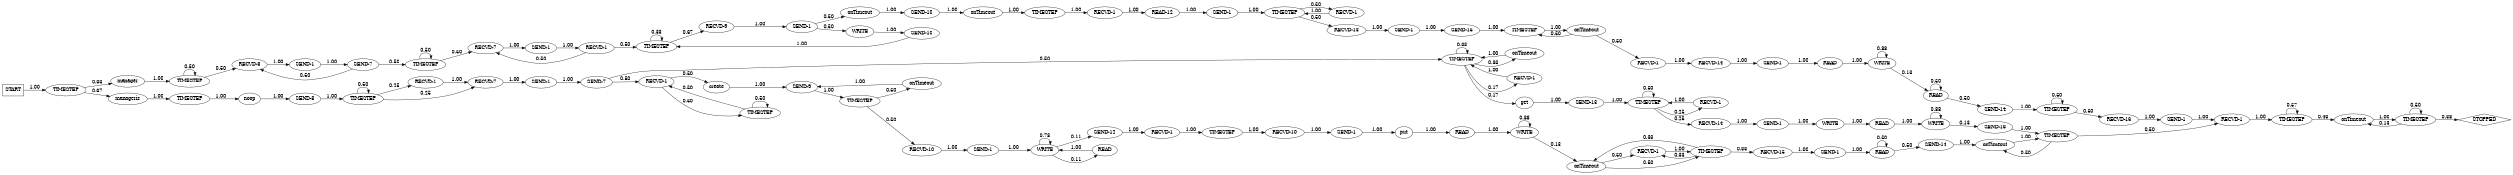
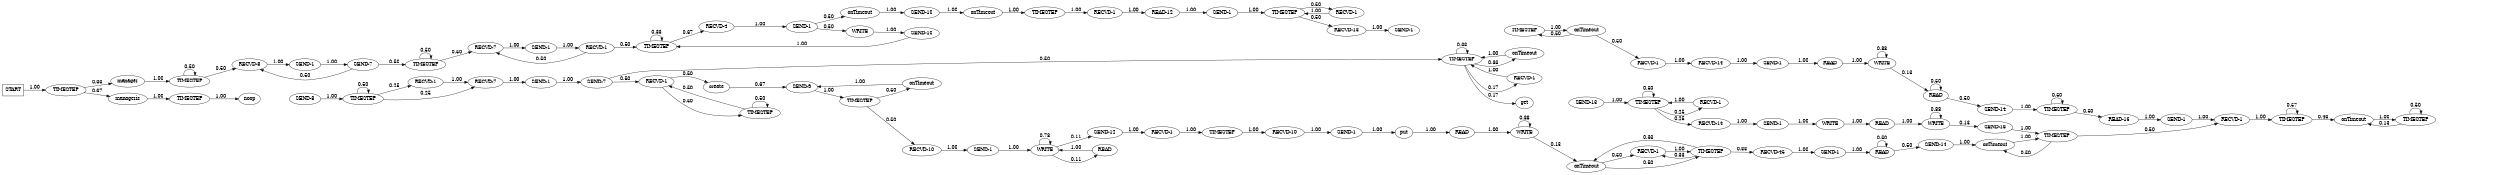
node "RECVD-9": label "RECVD-9" -> "RECVD-4"
node "SEND-15": removed
edge "create" -> "SEND-9": label "1.00" -> "0.67"
edge "noop" -> "SEND-8": removed, label "1.00"
edge "get" -> "SEND-13": removed, label "1.00"
node "RECVD-16": label "RECVD-16" -> "READ-16"
node "STOPPED": removed
node "RECVD-15": label "RECVD-15" -> "RECVD-45"
